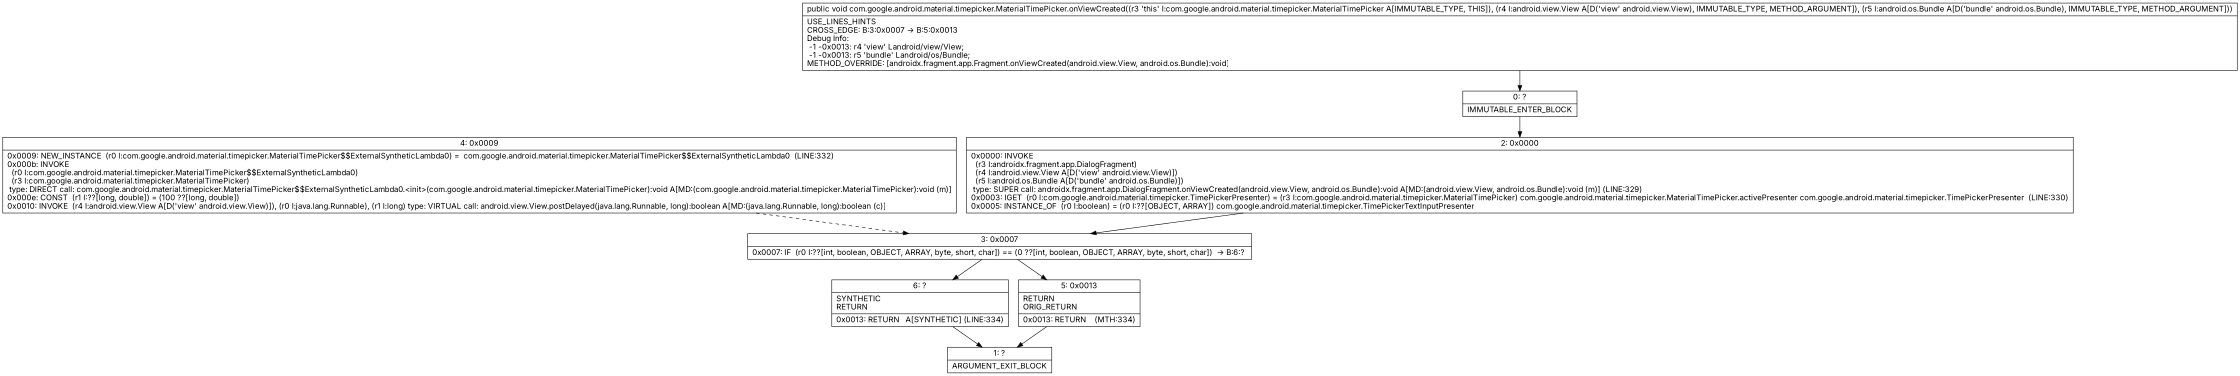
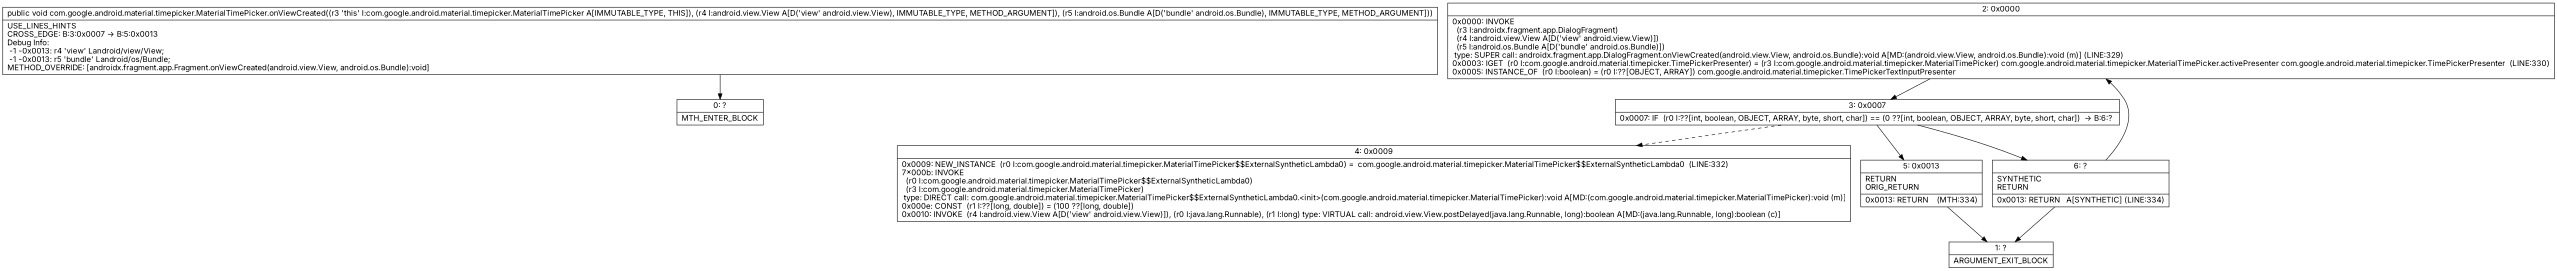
node "0: ?": text "IMMUTABLE_ENTER_BLOCK" -> "MTH_ENTER_BLOCK"
edge "0: ?" -> "2: 0x0000": now "6: ?" -> "2: 0x0000"
node "4: 0x0009": text "0x000b: INVOKE" -> "7x000b: INVOKE"
edge "4: 0x0009" -> "3: 0x0007": reversed
